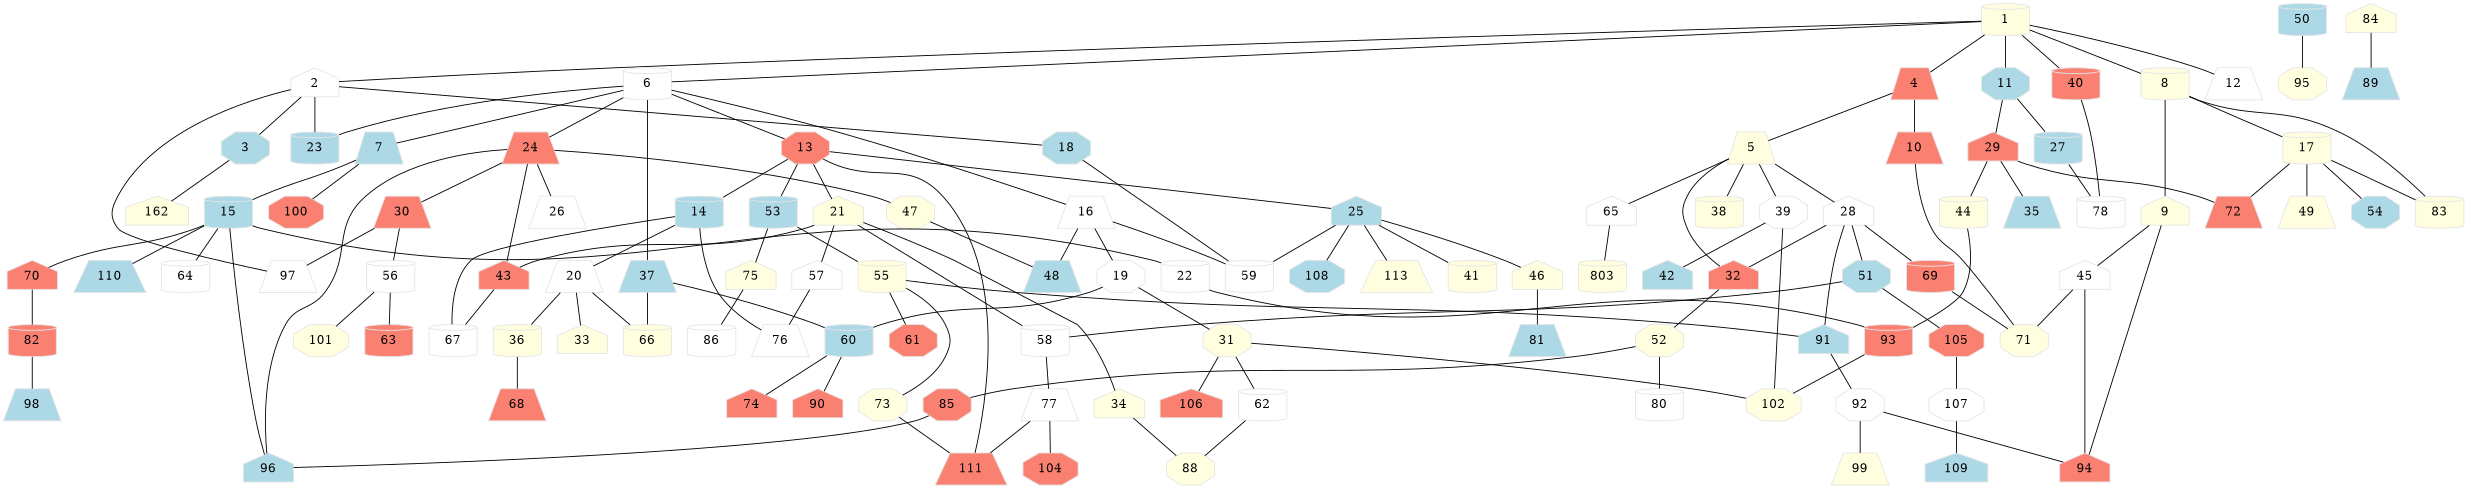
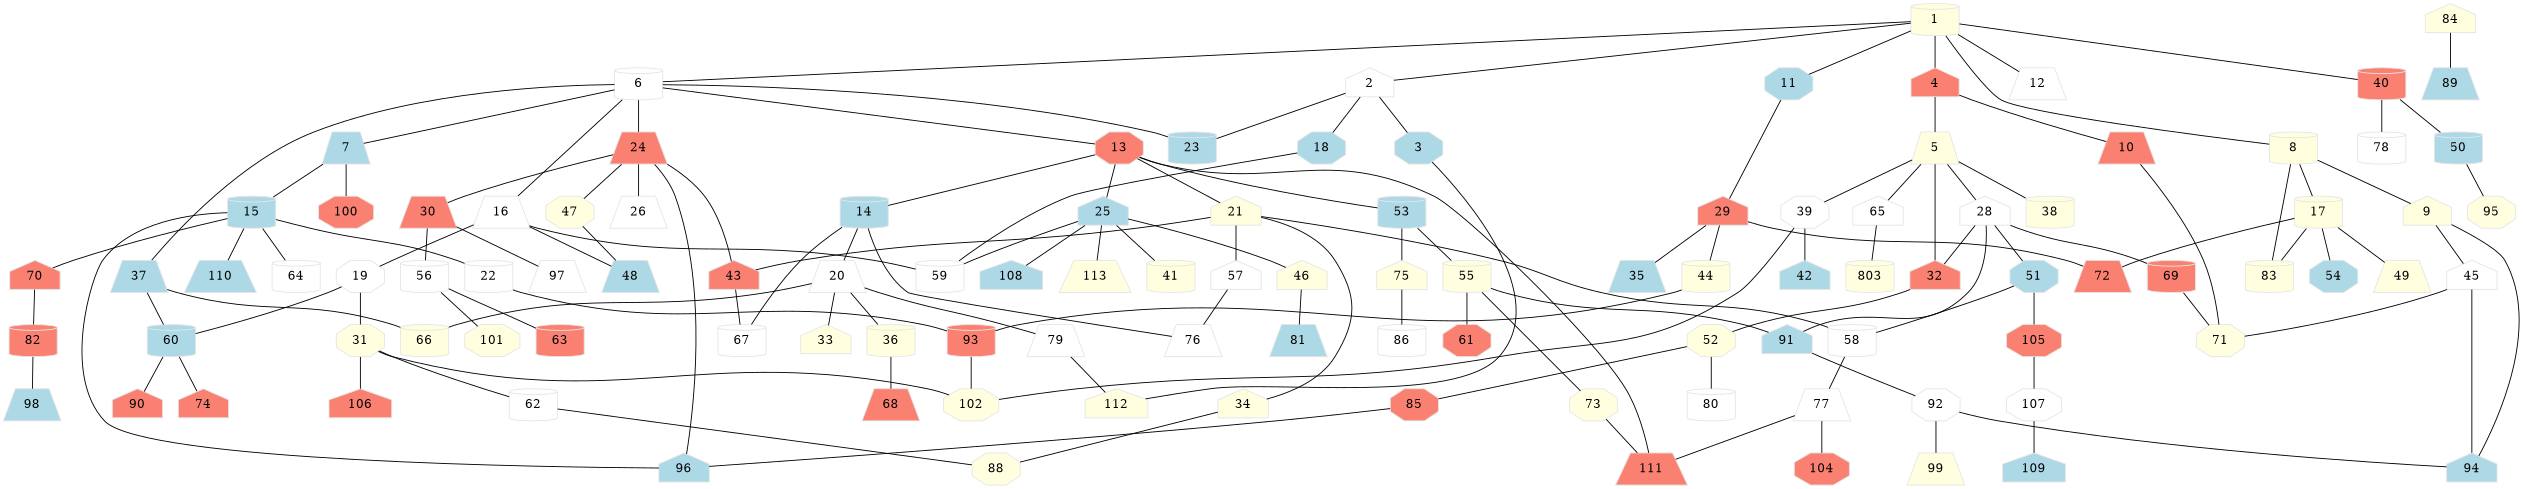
node "4": shape trapezium -> house
edge "40" -- "50": added
node "27": removed
edge "2" -- "97": removed
node "162": label "162" -> "112"
node "108": shape octagon -> house
node "79": added
node "94": fillcolor salmon -> lightblue
